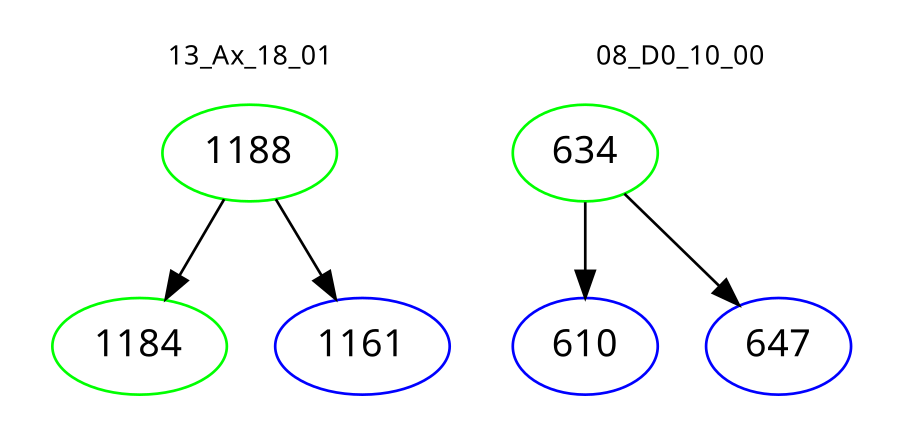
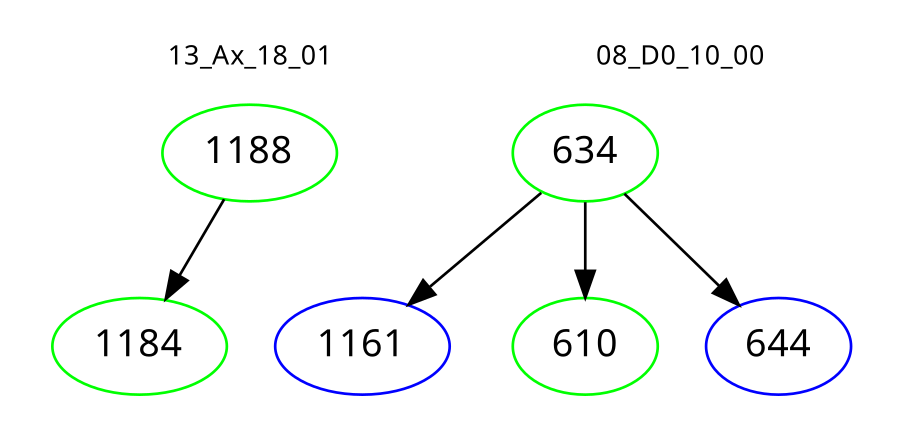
edge "1188" -> "1161": now "634" -> "1161"
node "610": color blue -> green
node "647": label "647" -> "644"
